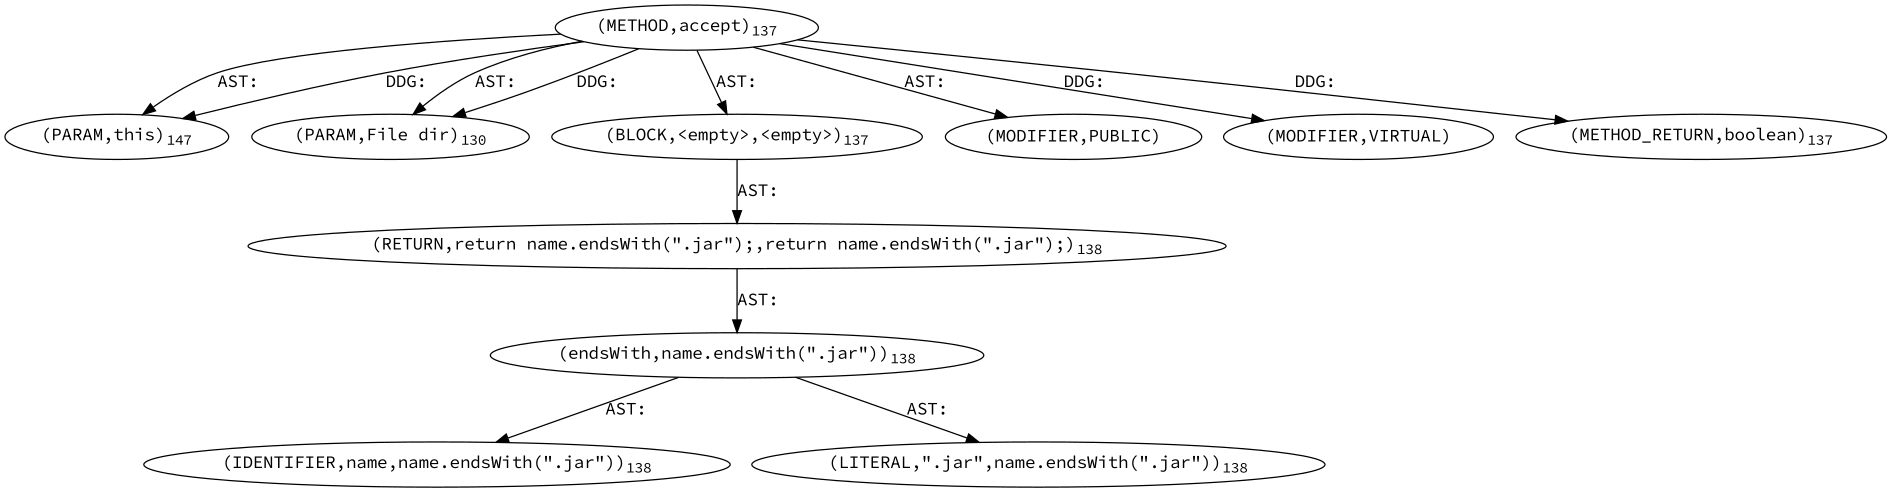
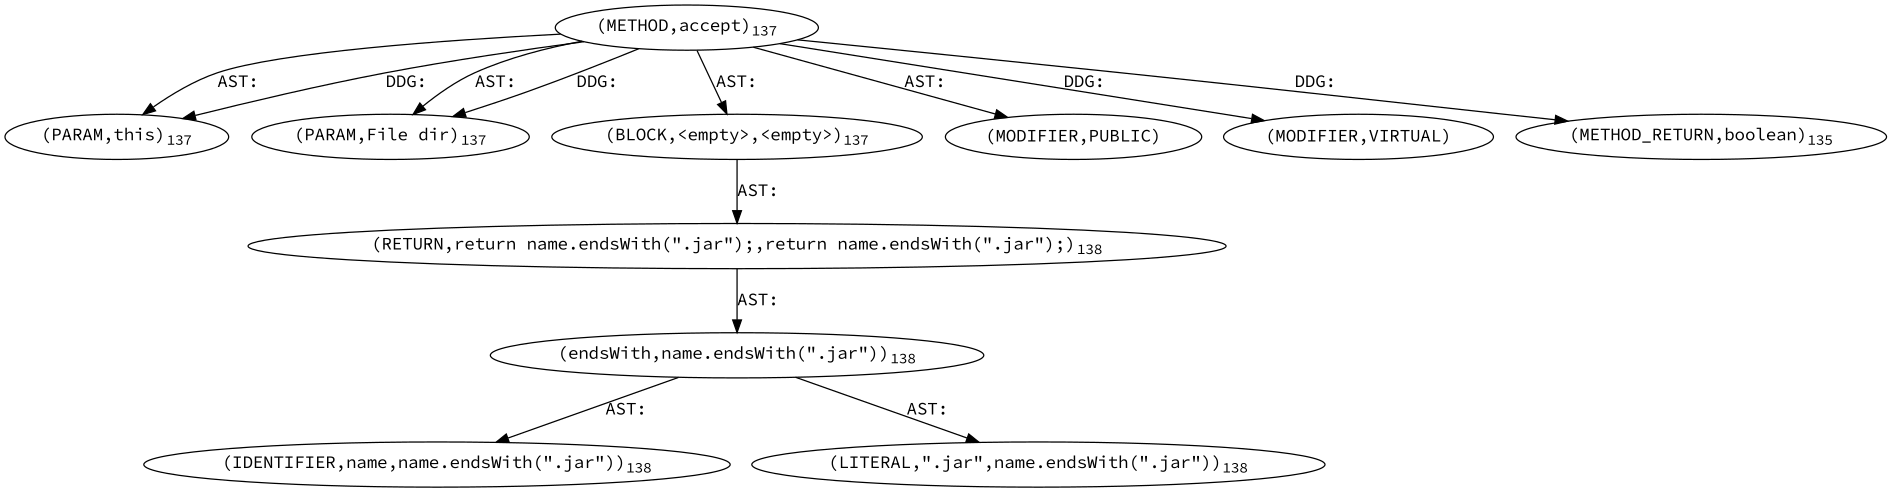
node "(PARAM,this)": text "147" -> "137"
node "(PARAM,File dir)": text "130" -> "137"
node "(METHOD_RETURN,boolean)": text "137" -> "135"
